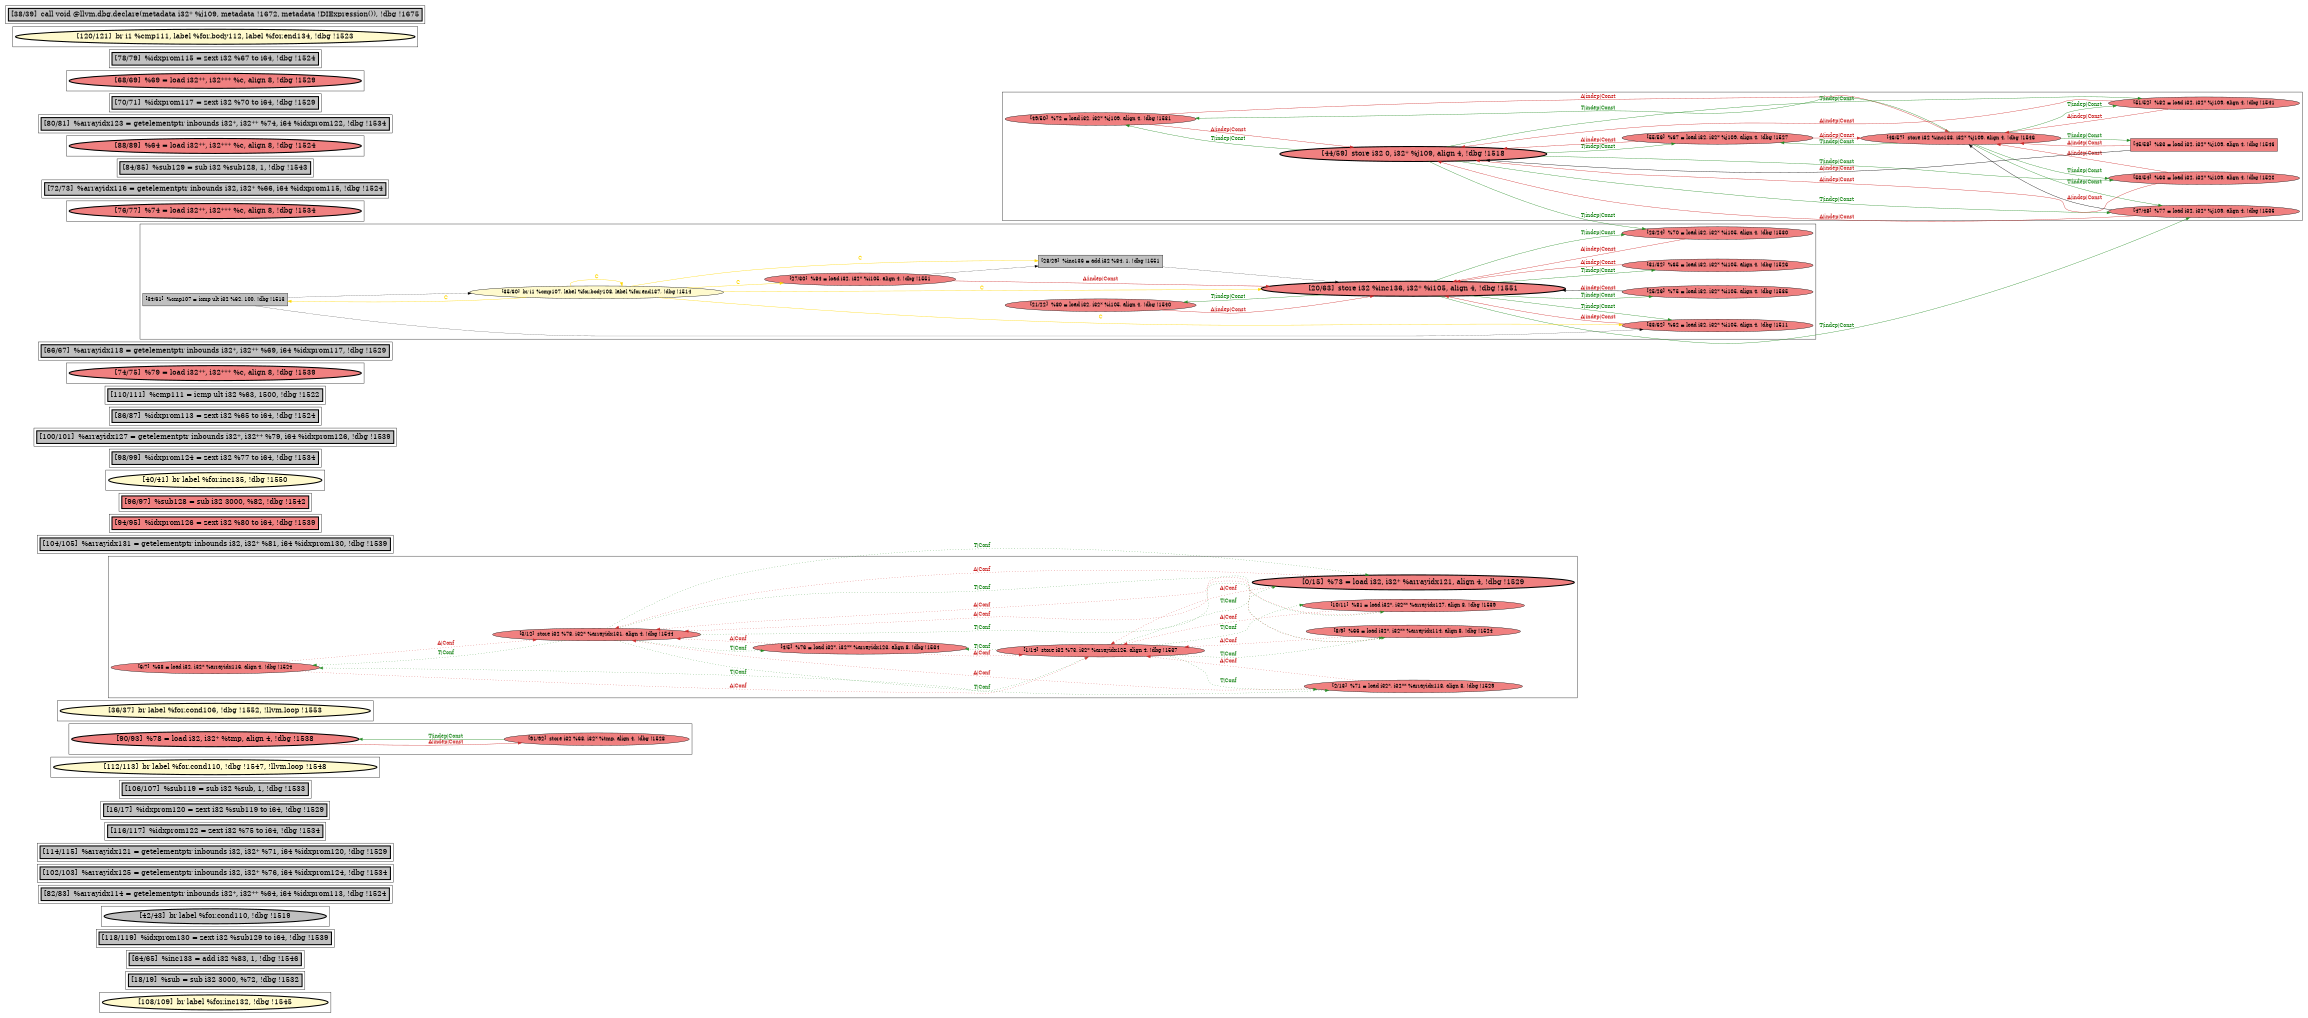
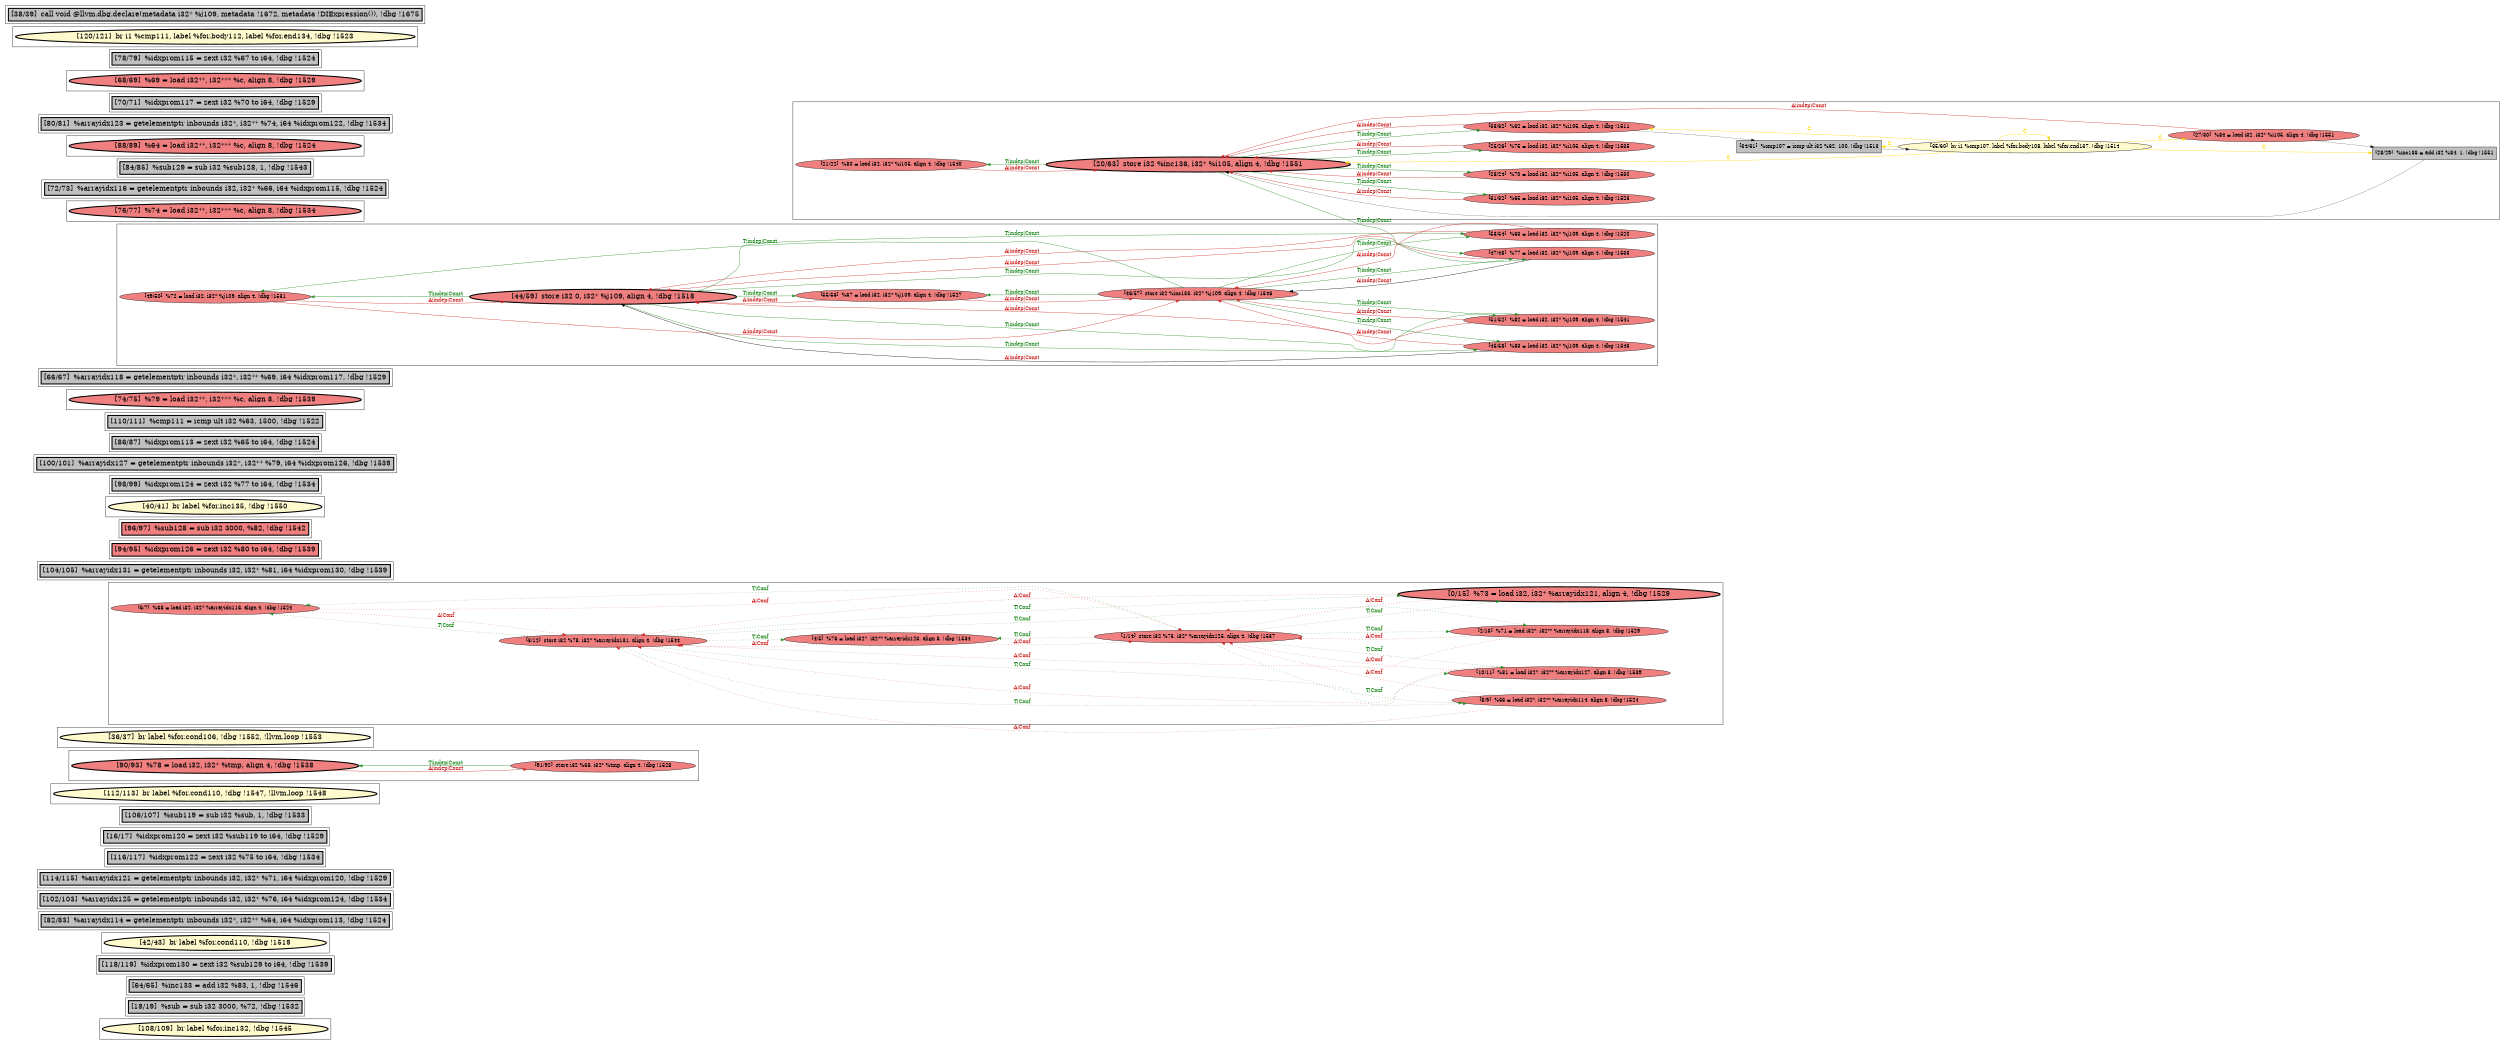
node "[45/58]  %83 = load i32, i32* %j109, align 4, !dbg !1546": shape box -> ellipse
edge "[44/59]  store i32 0, i32* %j109, align 4, !dbg !1518" -> "[23/24]  %70 = load i32, i32* %i105, align 4, !dbg !1530": now "[44/59]  store i32 0, i32* %j109, align 4, !dbg !1518" -> "[45/58]  %83 = load i32, i32* %j109, align 4, !dbg !1546"
edge "[25/26]  %75 = load i32, i32* %i105, align 4, !dbg !1535" -> "[20/63]  store i32 %inc136, i32* %i105, align 4, !dbg !1551": color black -> firebrick3
edge "[34/61]  %cmp107 = icmp ult i32 %62, 100, !dbg !1513" -> "[33/62]  %62 = load i32, i32* %i105, align 4, !dbg !1511": reversed
node "[42/43]  br label %for.cond110, !dbg !1519": fillcolor grey -> lemonchiffon
